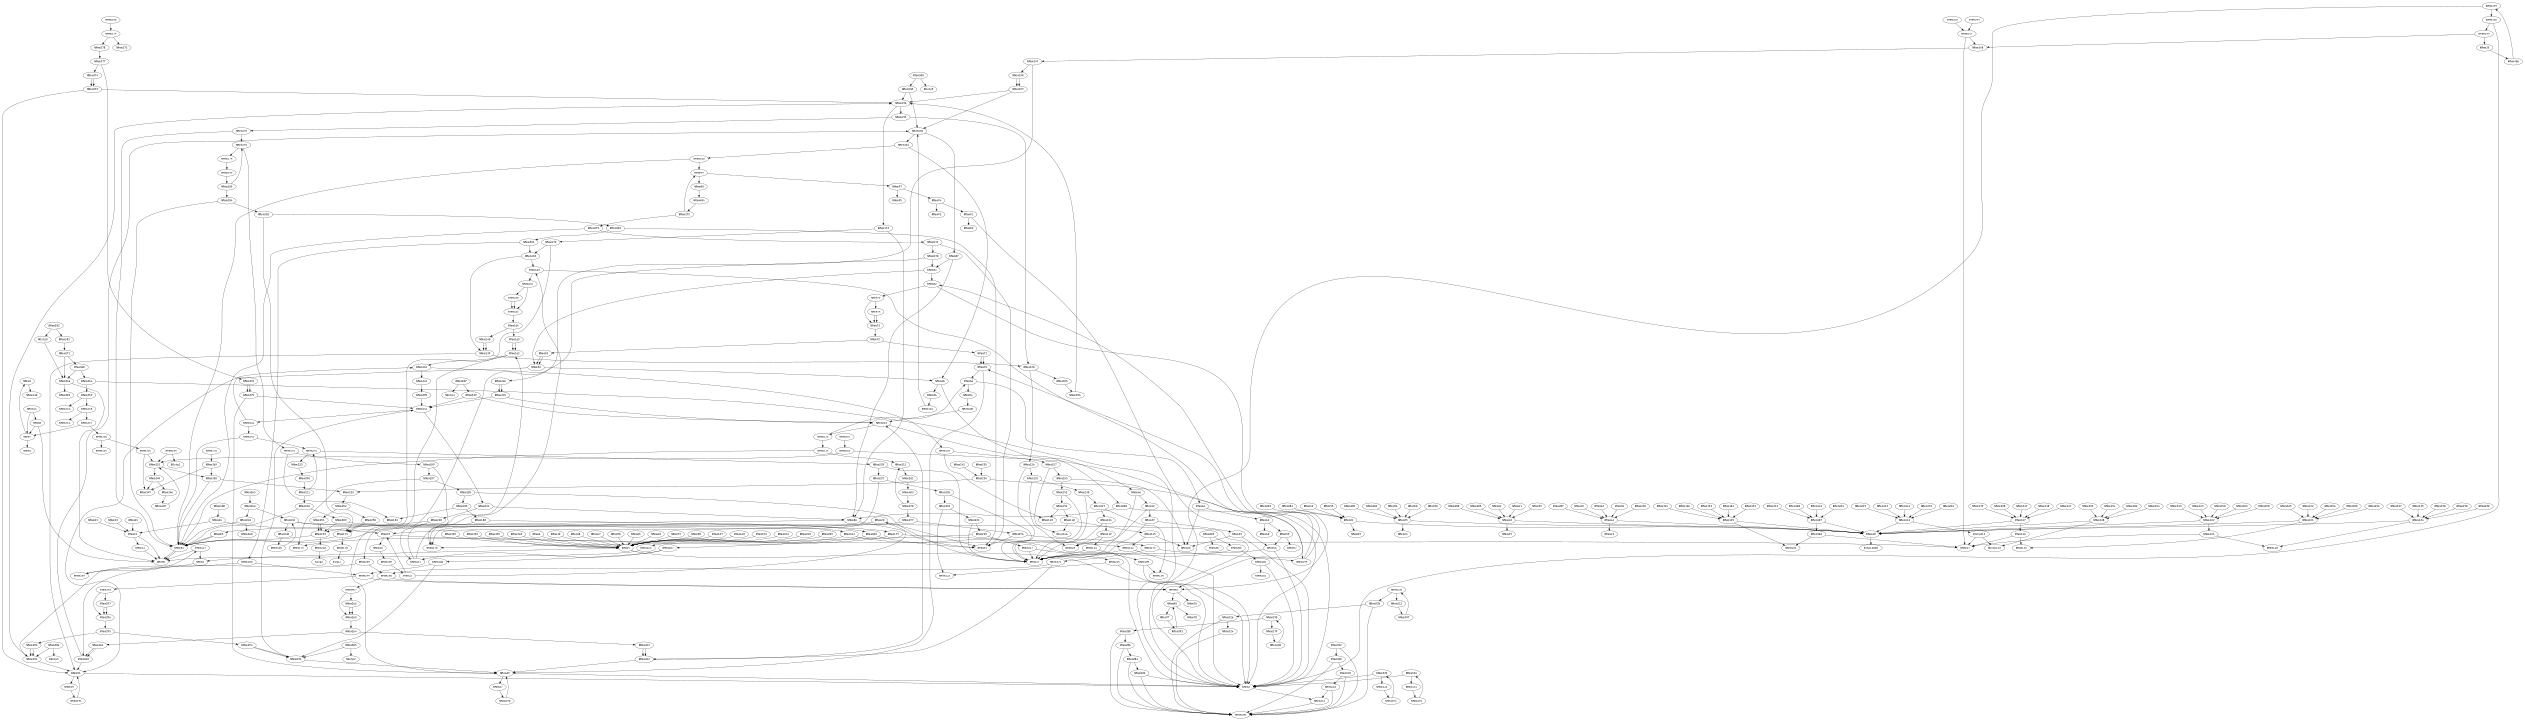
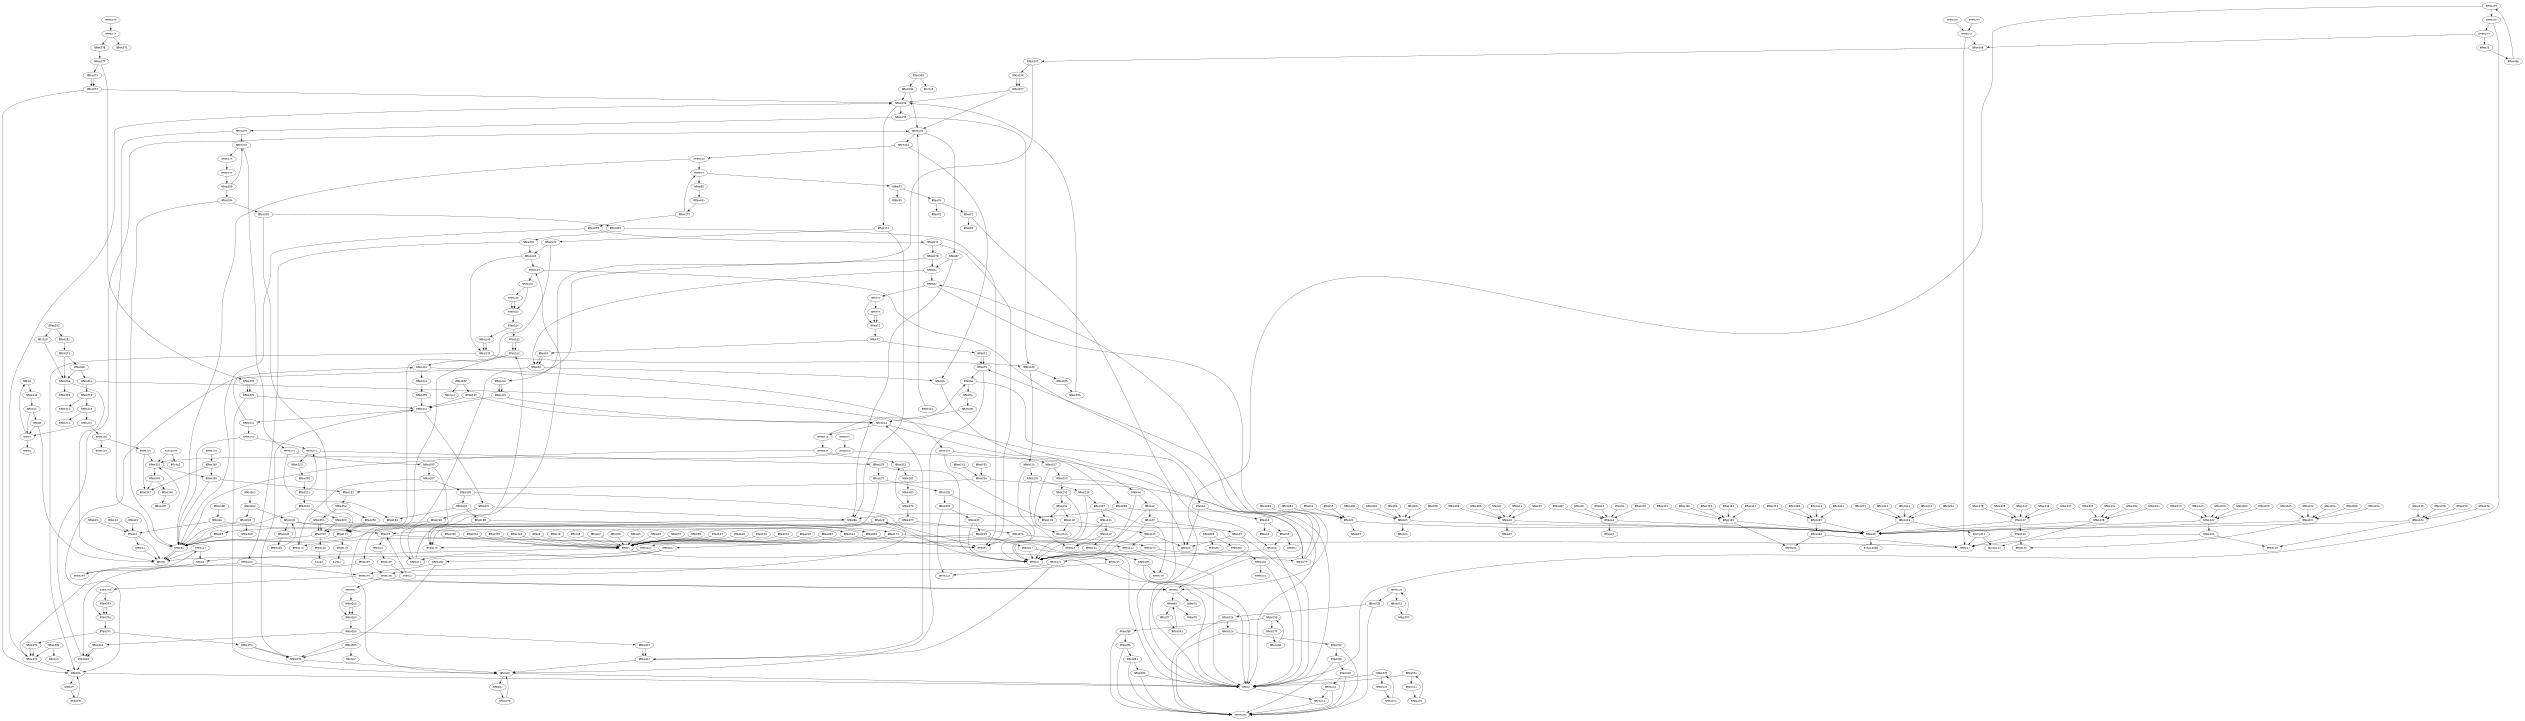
node "NMem26": removed
edge "NMem410" -> "NMem14": added
node "NMem384": label "NMem384" -> "NOutp384"
node "NMem327": removed
edge "NMem324" -> "NMem322": added
